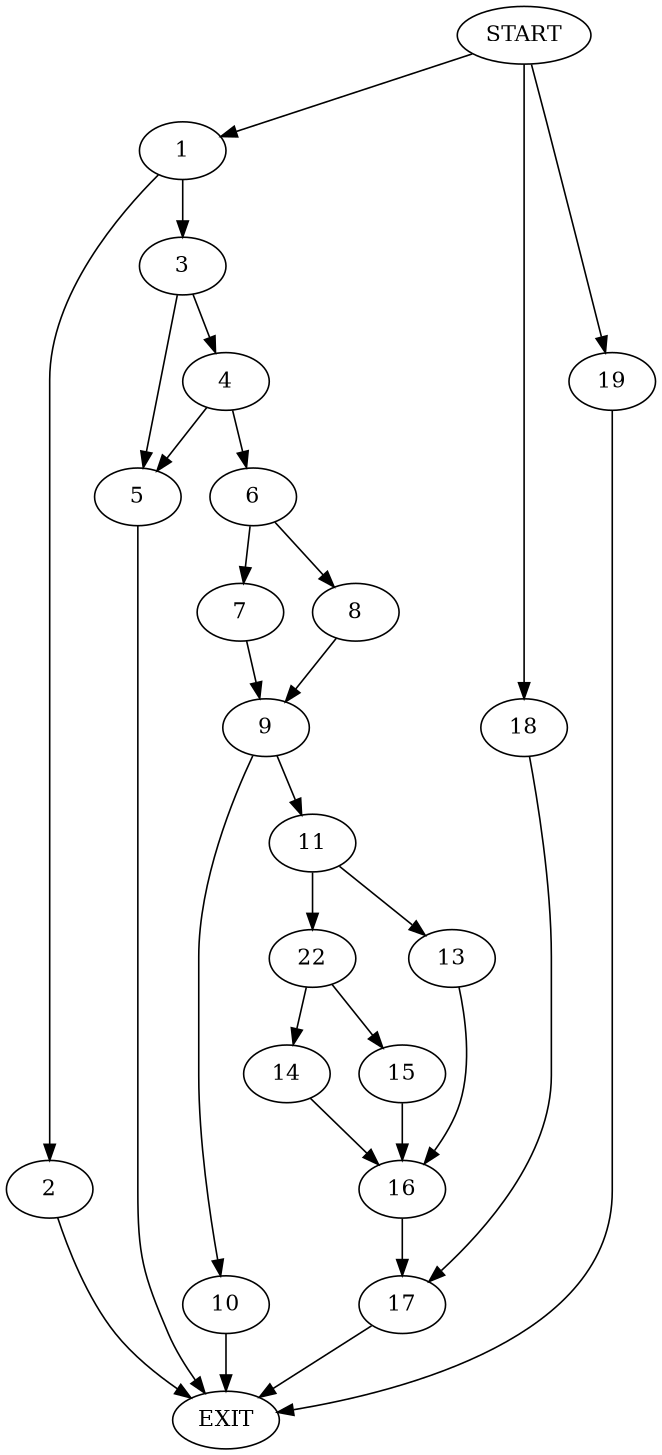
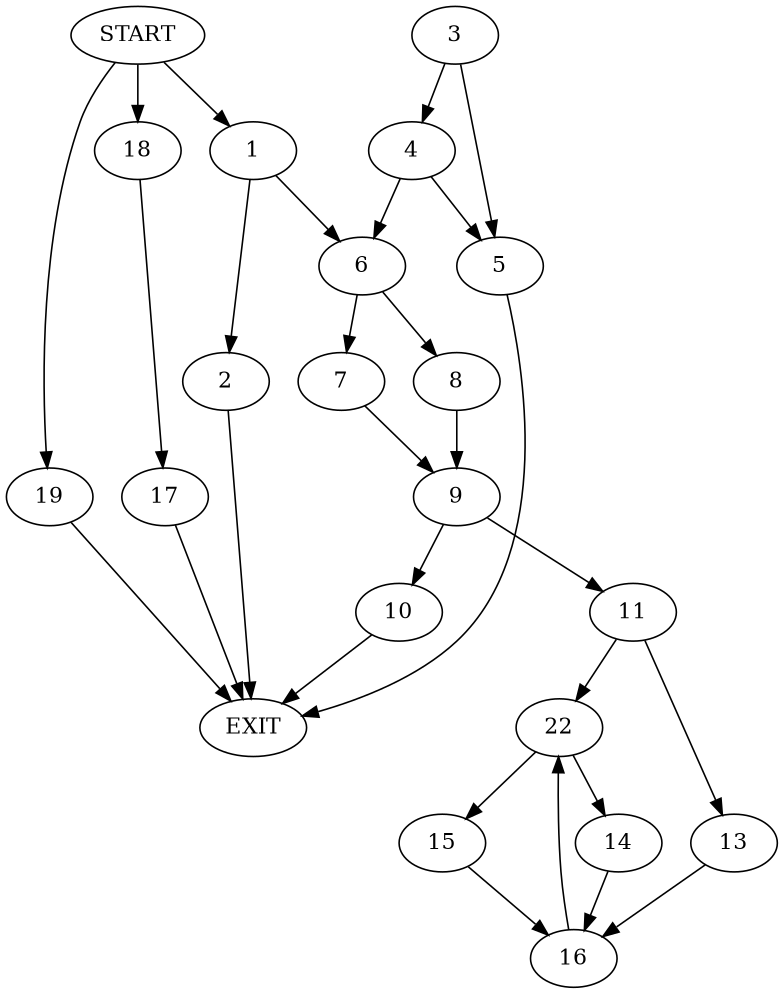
edge "1" -> "3": now "1" -> "6"
edge "16" -> "17": now "16" -> "22"
